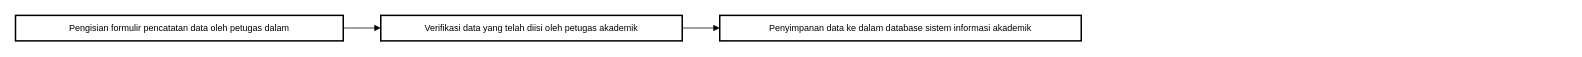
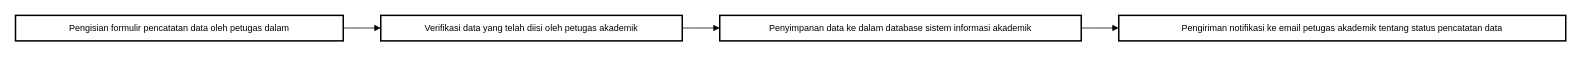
edge "Penyimpanan data ke dalam database sistem informasi akademik" -> "Pengiriman notifikasi ke email petugas akademik tentang status pencatatan data": added
node "Pengiriman notifikasi ke email petugas akademik tentang status pencatatan data": added
